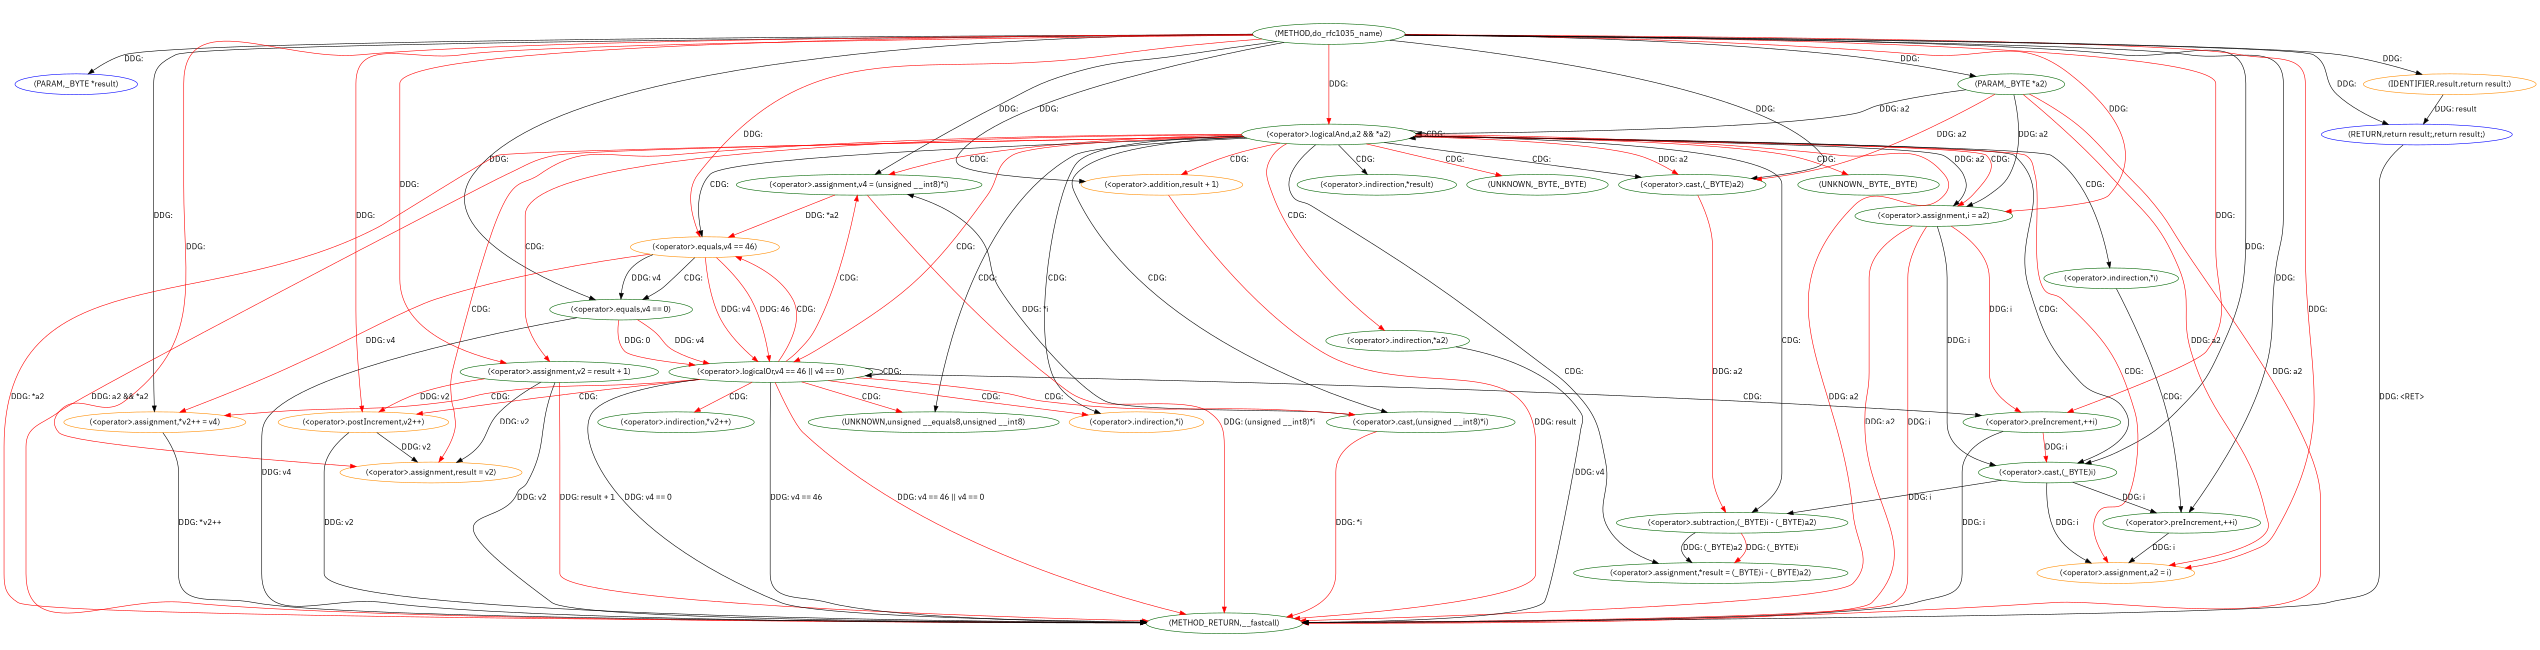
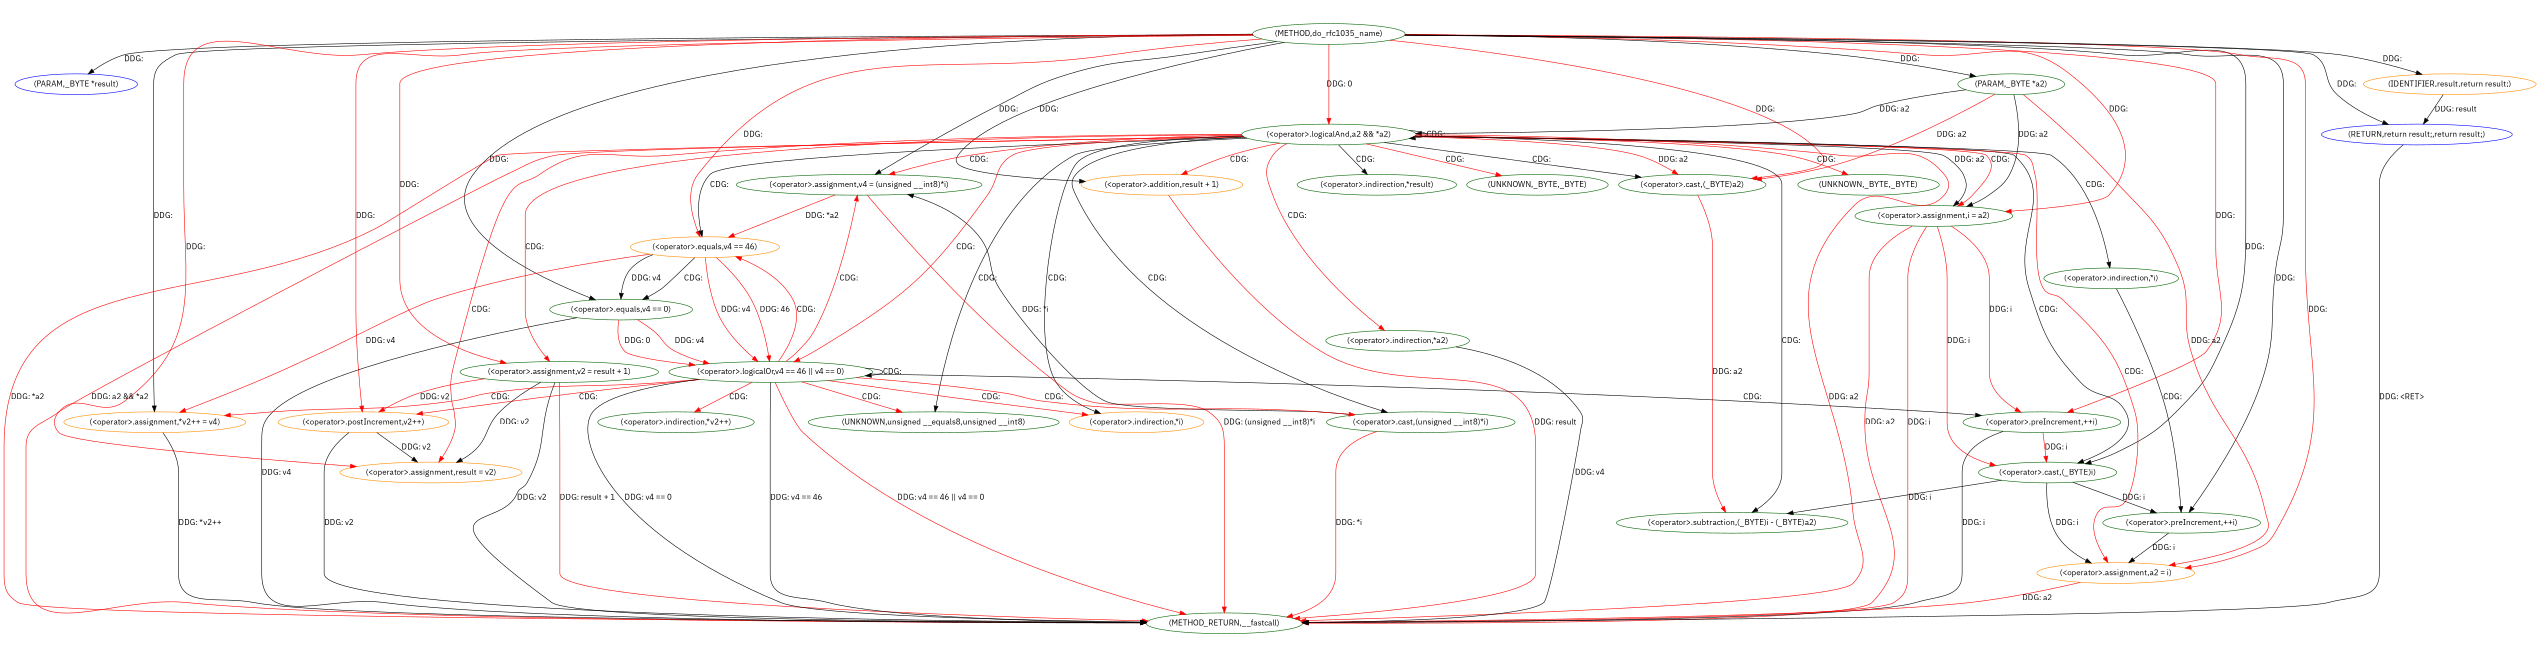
edge "(METHOD,do_rfc1035_name)" -> "(<operator>.cast,(_BYTE)a2)": color black -> red
edge "(METHOD,do_rfc1035_name)" -> "(<operator>.logicalAnd,a2 && *a2)": label "DDG: " -> "DDG: 0"
edge "(<operator>.assignment,i = a2)" -> "(<operator>.cast,(_BYTE)i)": color black -> red
node "(<operator>.assignment,*result = (_BYTE)i - (_BYTE)a2)": removed
edge "(PARAM,_BYTE *a2)" -> "(METHOD_RETURN,__fastcall)": now "(<operator>.assignment,a2 = i)" -> "(METHOD_RETURN,__fastcall)"
